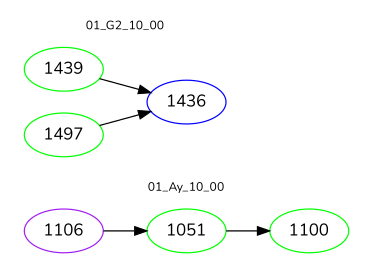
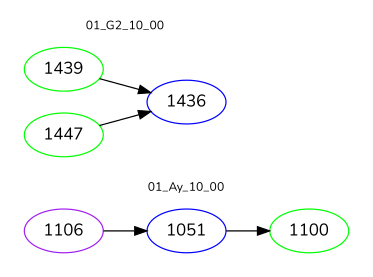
node "1497": label "1497" -> "1447"
node "1051": color green -> blue
